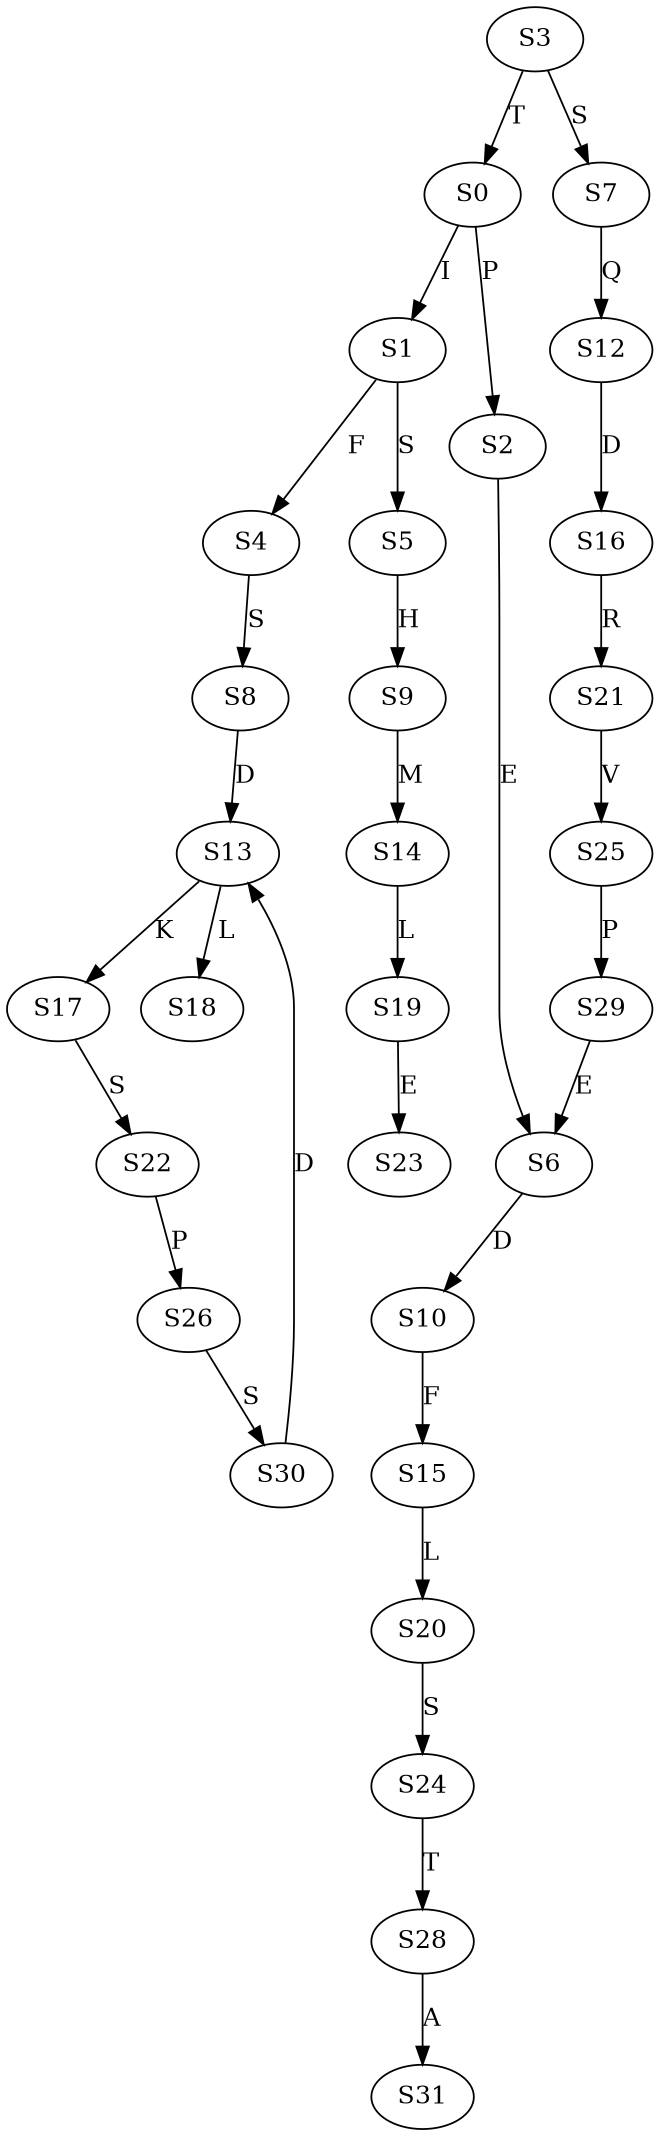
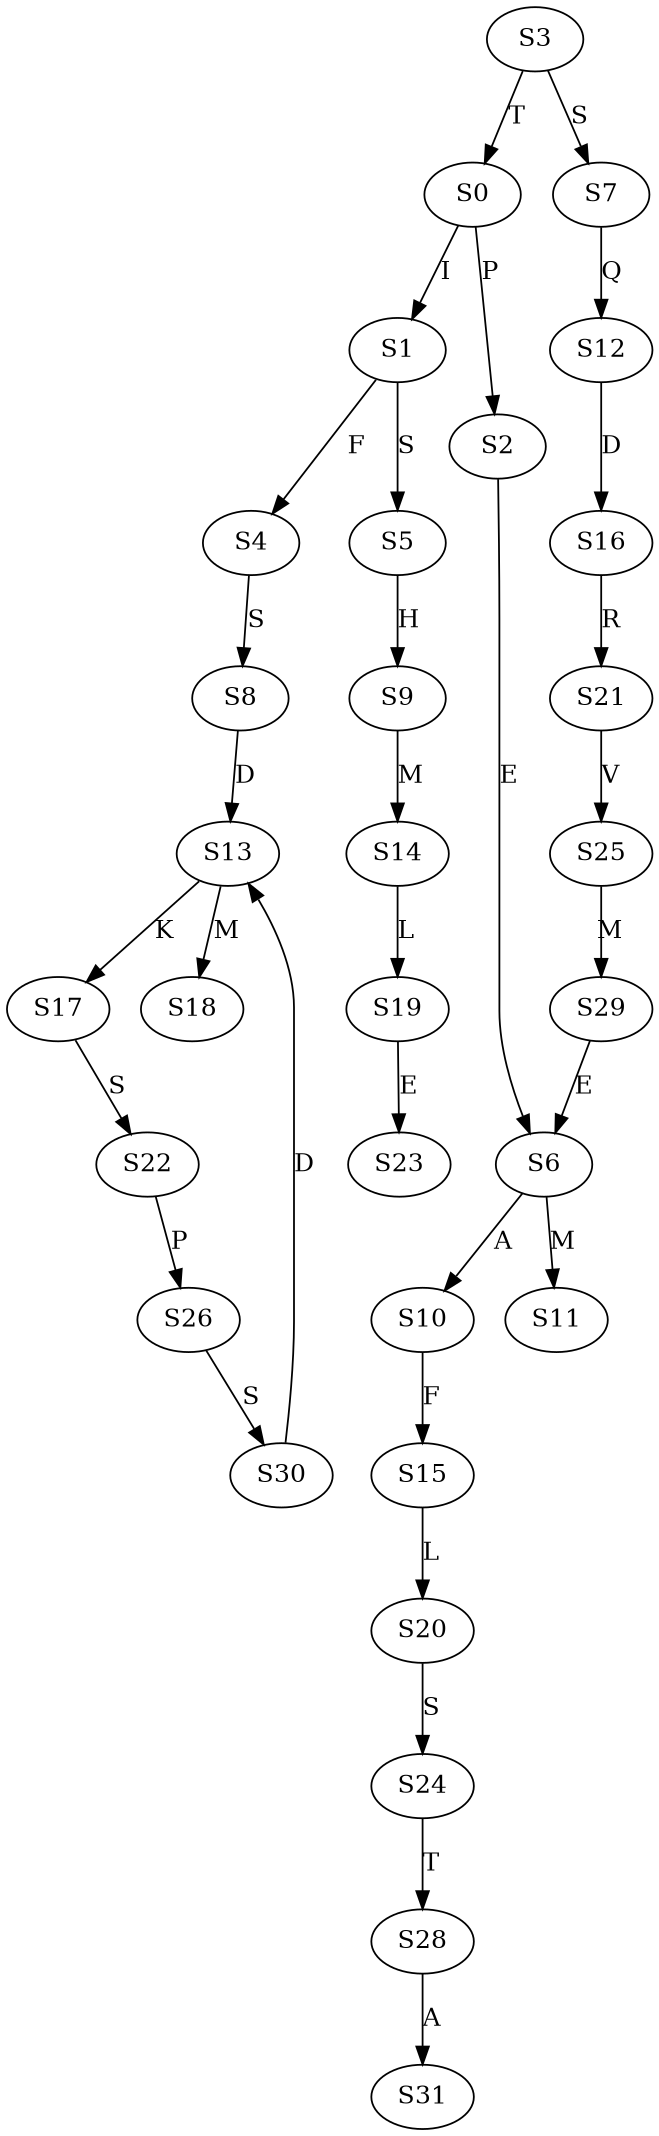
edge "S13" -> "S18": label "L" -> "M"
edge "S25" -> "S29": label "P" -> "M"
edge "S6" -> "S10": label "D" -> "A"
node "S11": added
